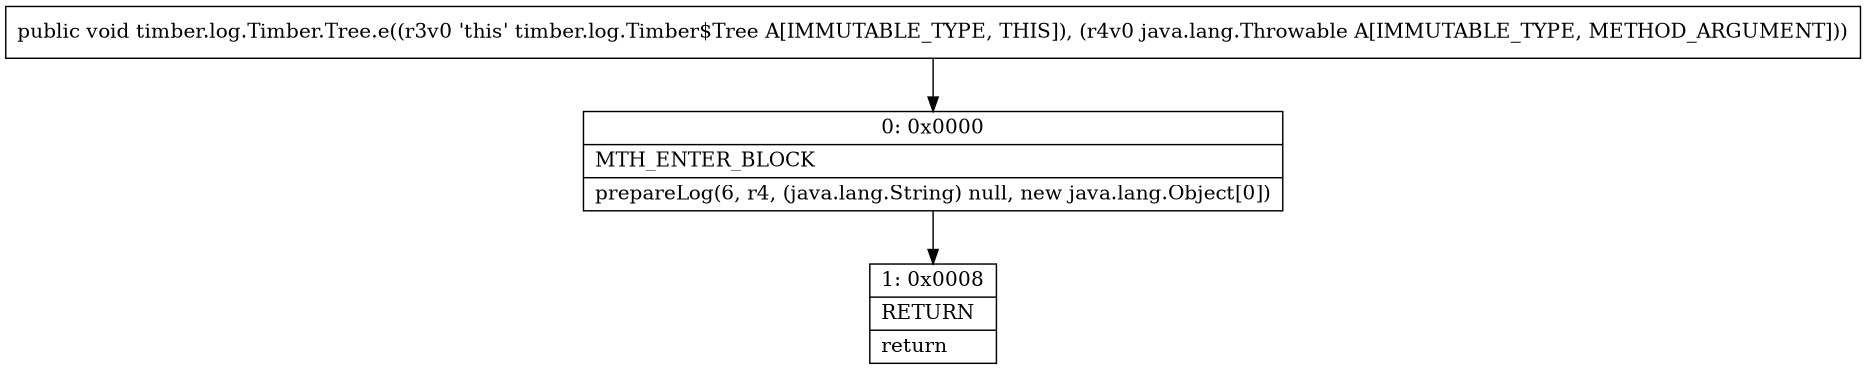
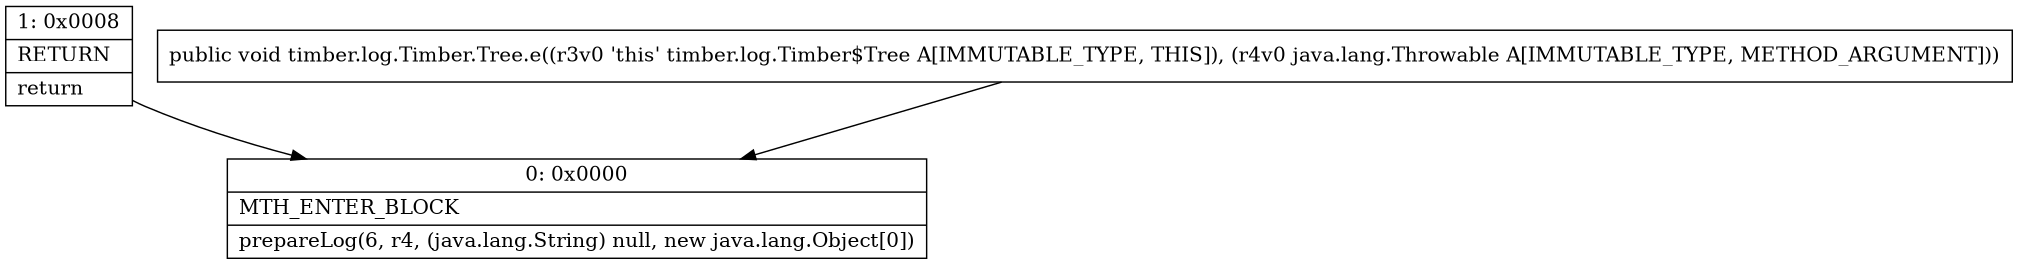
edge "0: 0x0000" -> "1: 0x0008": reversed
